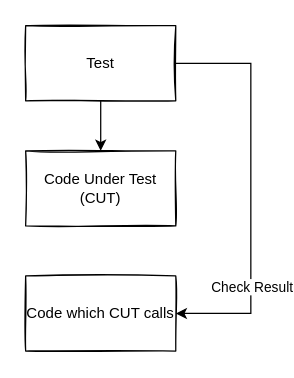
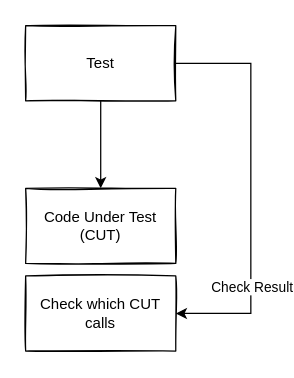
node "Code Under Test (CUT)": moved (101, 188) -> (101, 226)
node "Code which CUT calls": label "Code which CUT calls" -> "Check which CUT calls"
